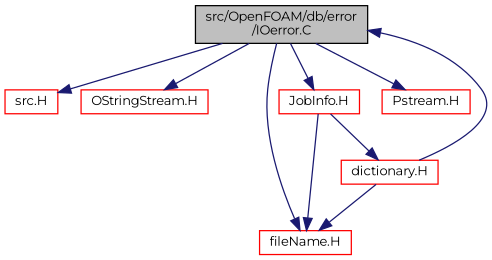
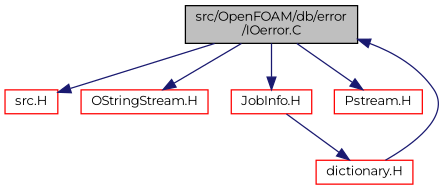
node "fileName.H": removed
